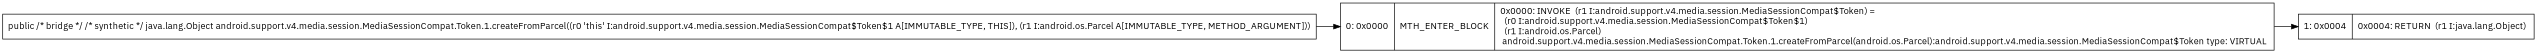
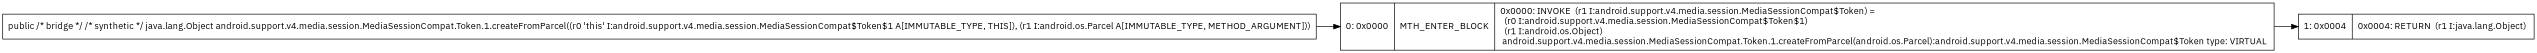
node "0: 0x0000": text "(r1 I:android.os.Parcel)" -> "(r1 I:android.os.Object)"
